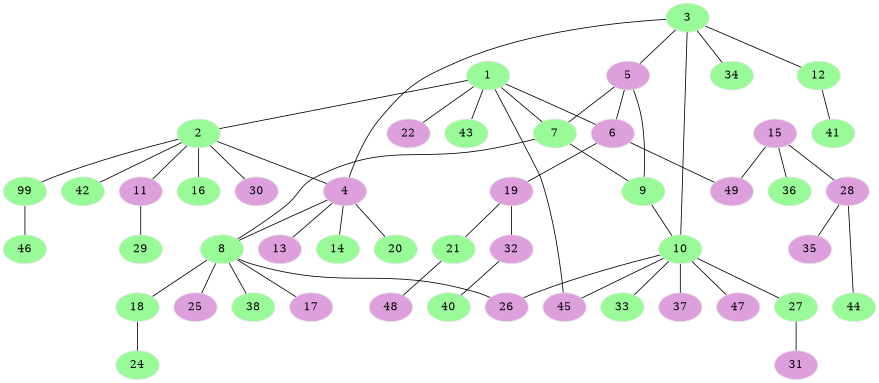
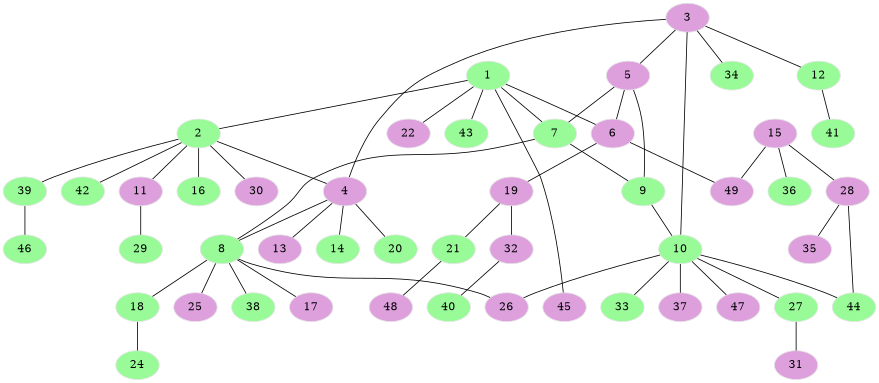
node "3": fillcolor palegreen -> plum
node "99": label "99" -> "39"
edge "10" -- "45": now "10" -- "44"
